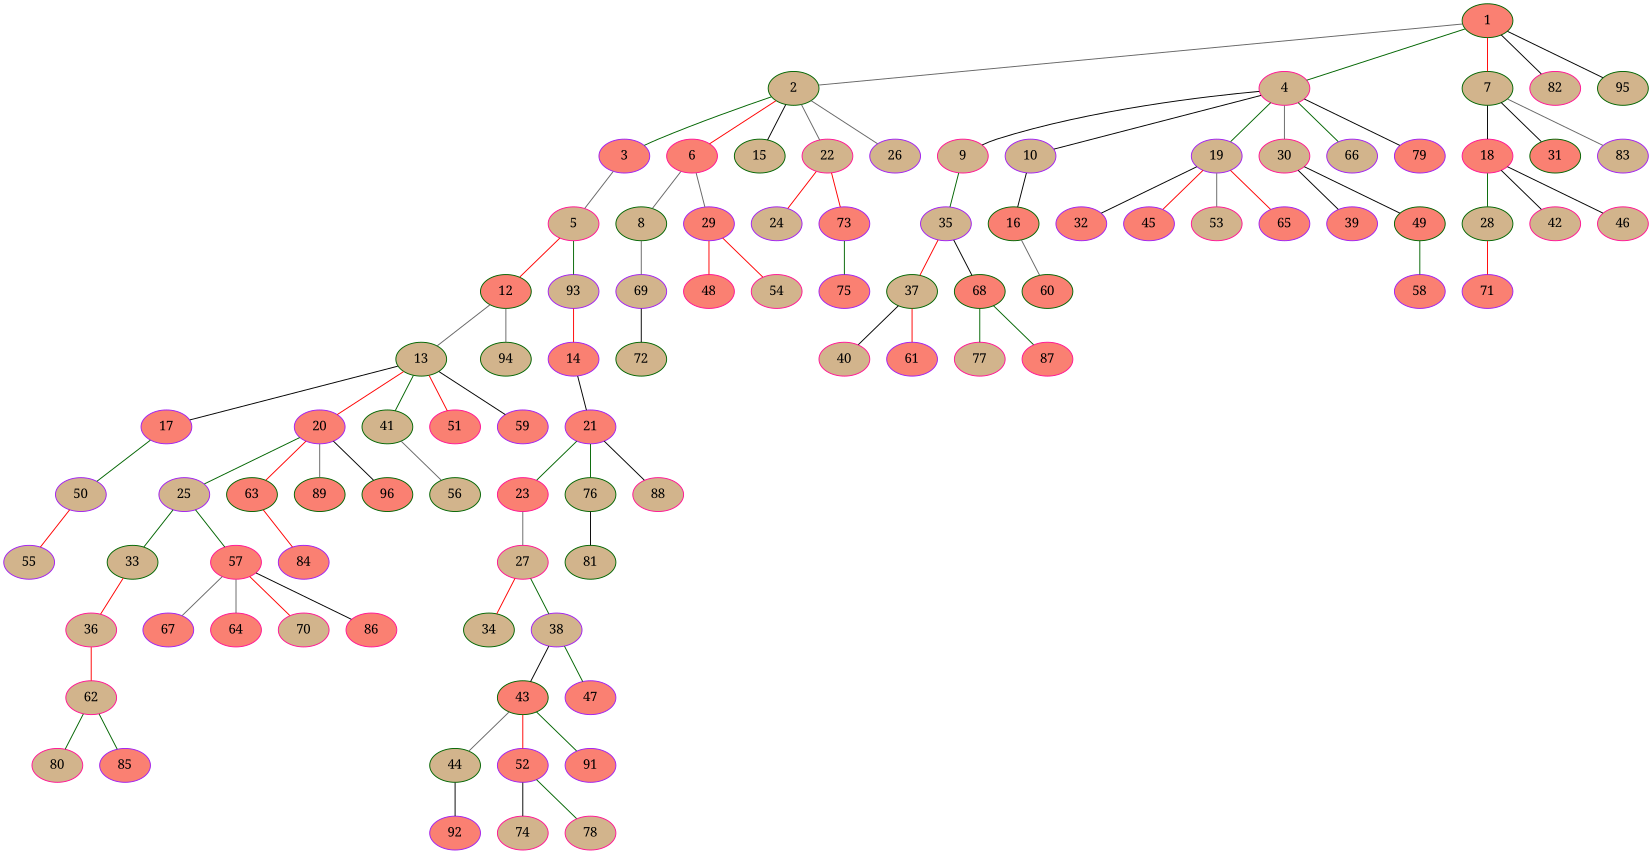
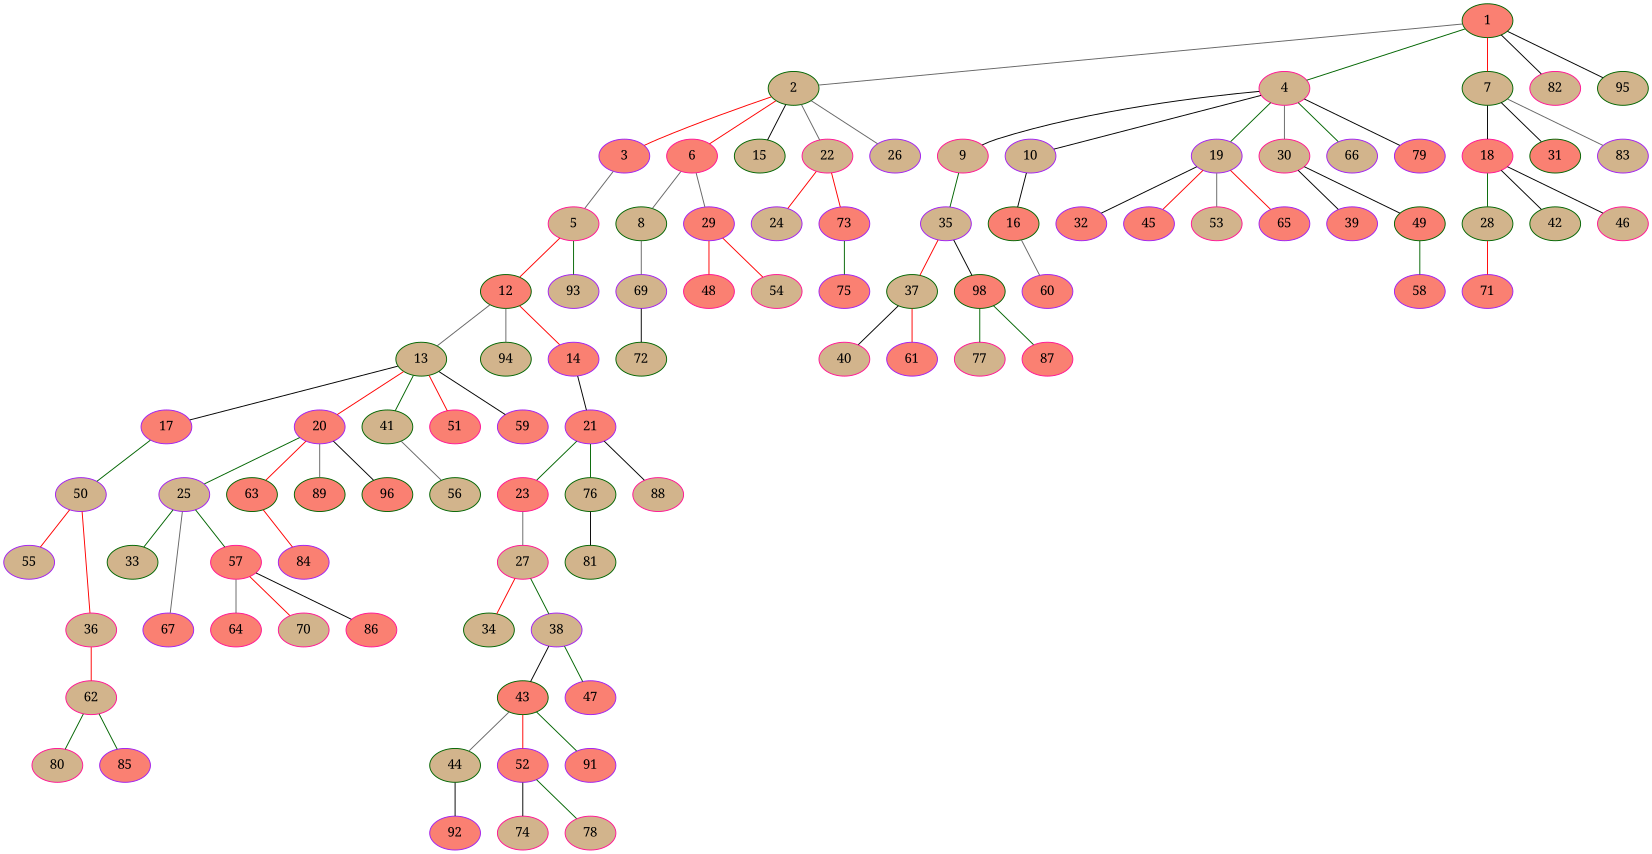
edge "2" -- "3": color darkgreen -> red
node "42": color deeppink -> darkgreen
node "68": label "68" -> "98"
node "60": color darkgreen -> purple
edge "93" -- "14": now "12" -- "14"
edge "33" -- "36": now "50" -- "36"
edge "57" -- "67": now "25" -- "67"
